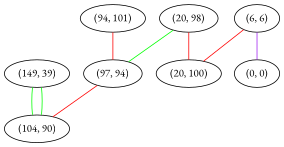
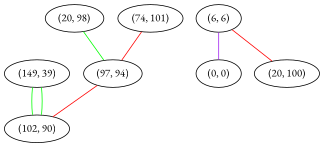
node "(94, 101)": label "(94, 101)" -> "(74, 101)"
edge "(20, 98)" -- "(20, 100)": removed
node "(104, 90)": label "(104, 90)" -> "(102, 90)"
